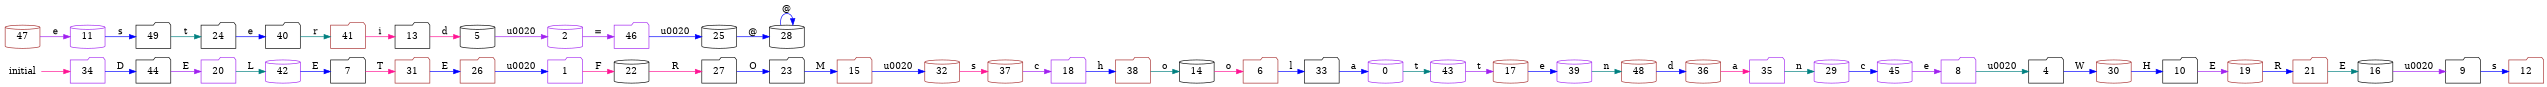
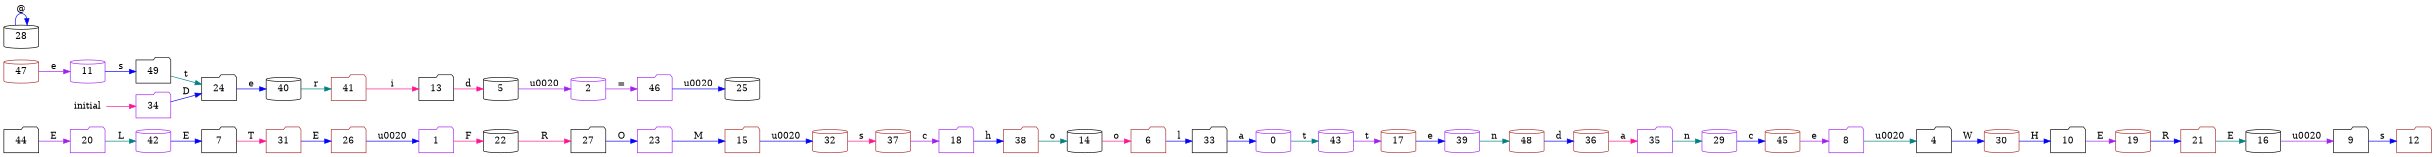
node "40": shape folder -> cylinder
edge "25" -> "28": removed, label "@"
edge "34" -> "44": now "34" -> "24"
node "23": color black -> purple
node "45": color purple -> brown
